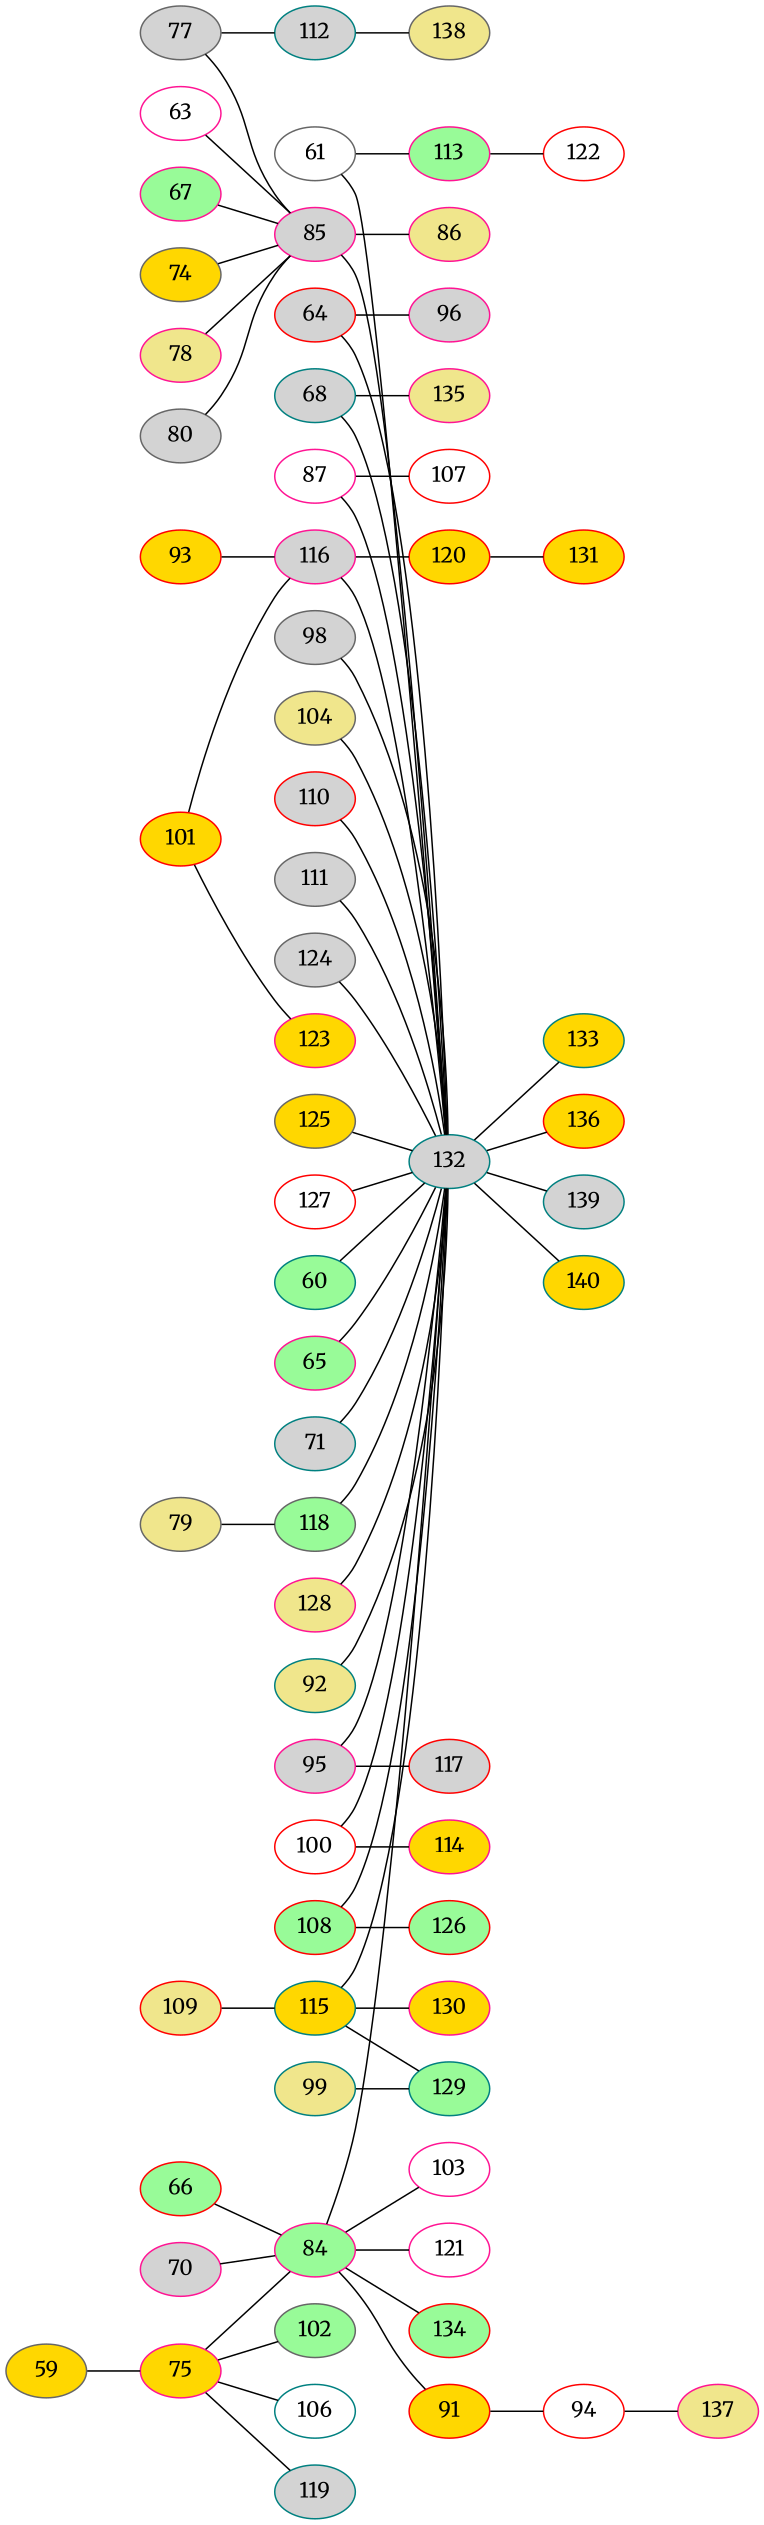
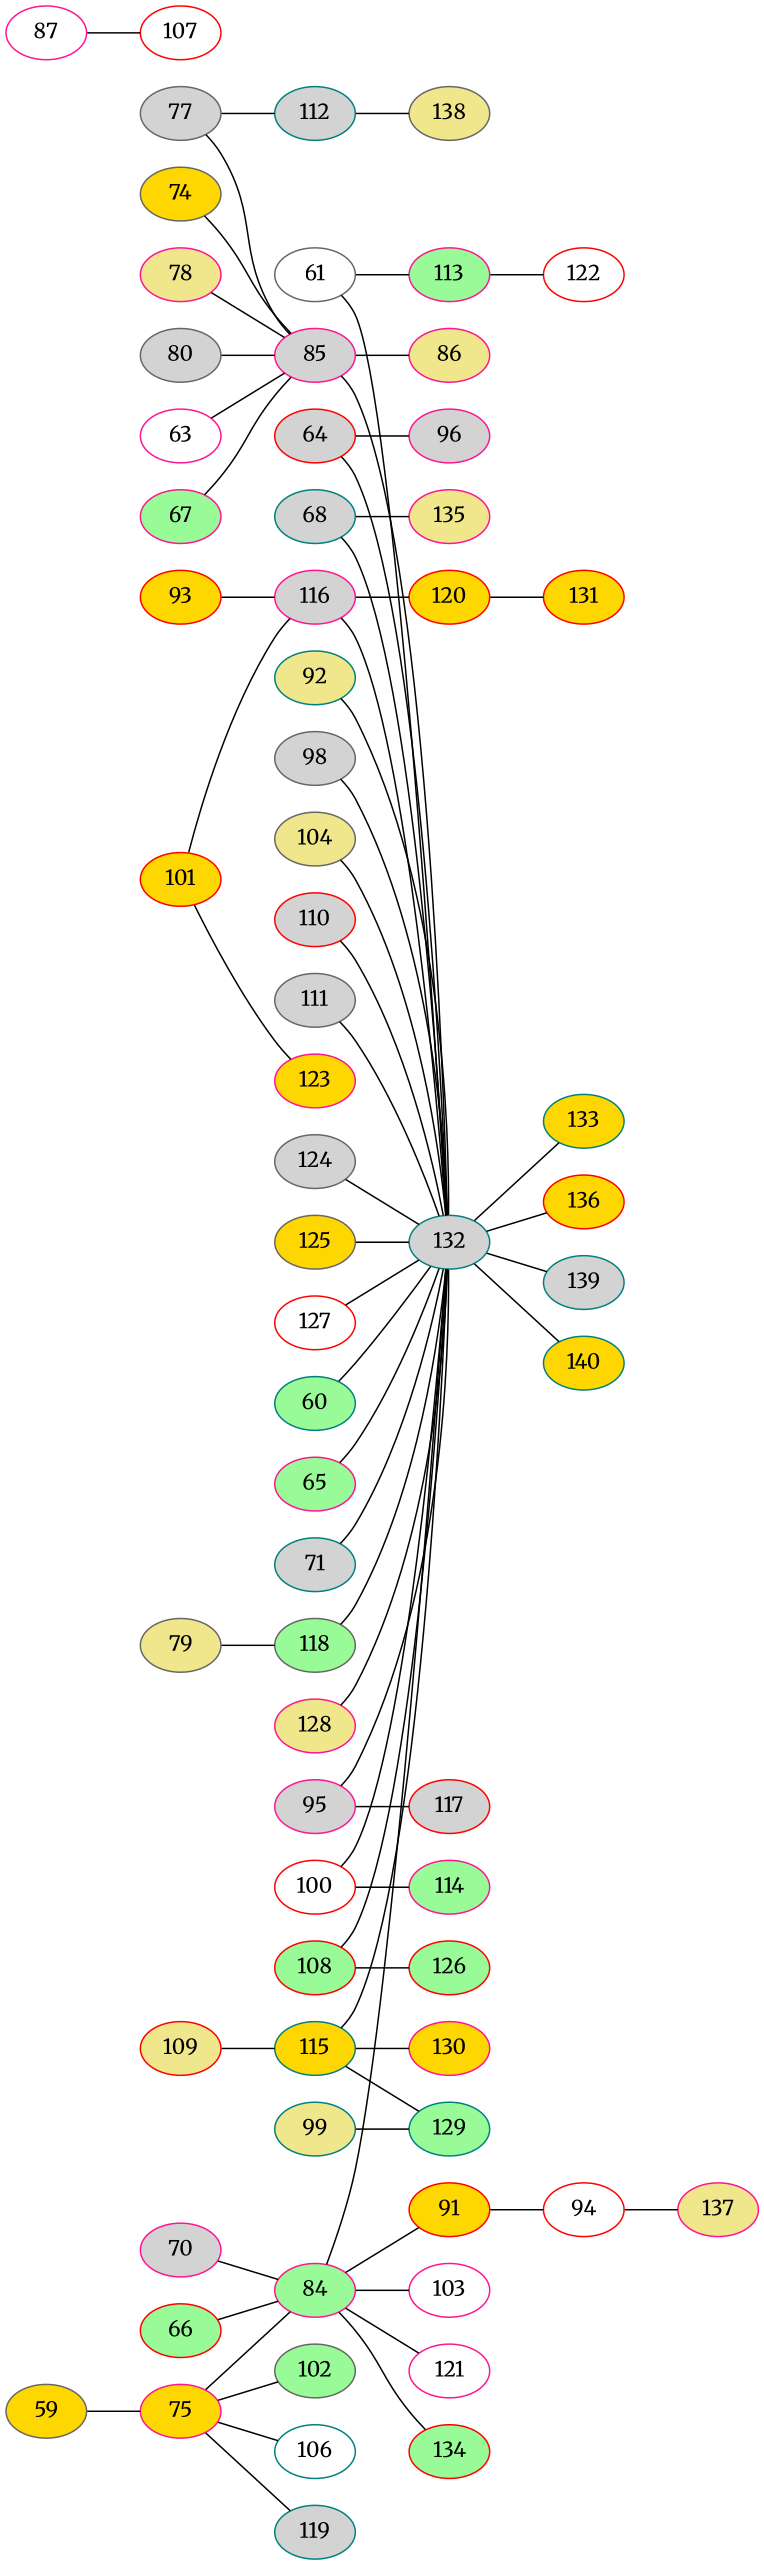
edge "87" -- "132": removed
node "114": fillcolor gold -> palegreen
